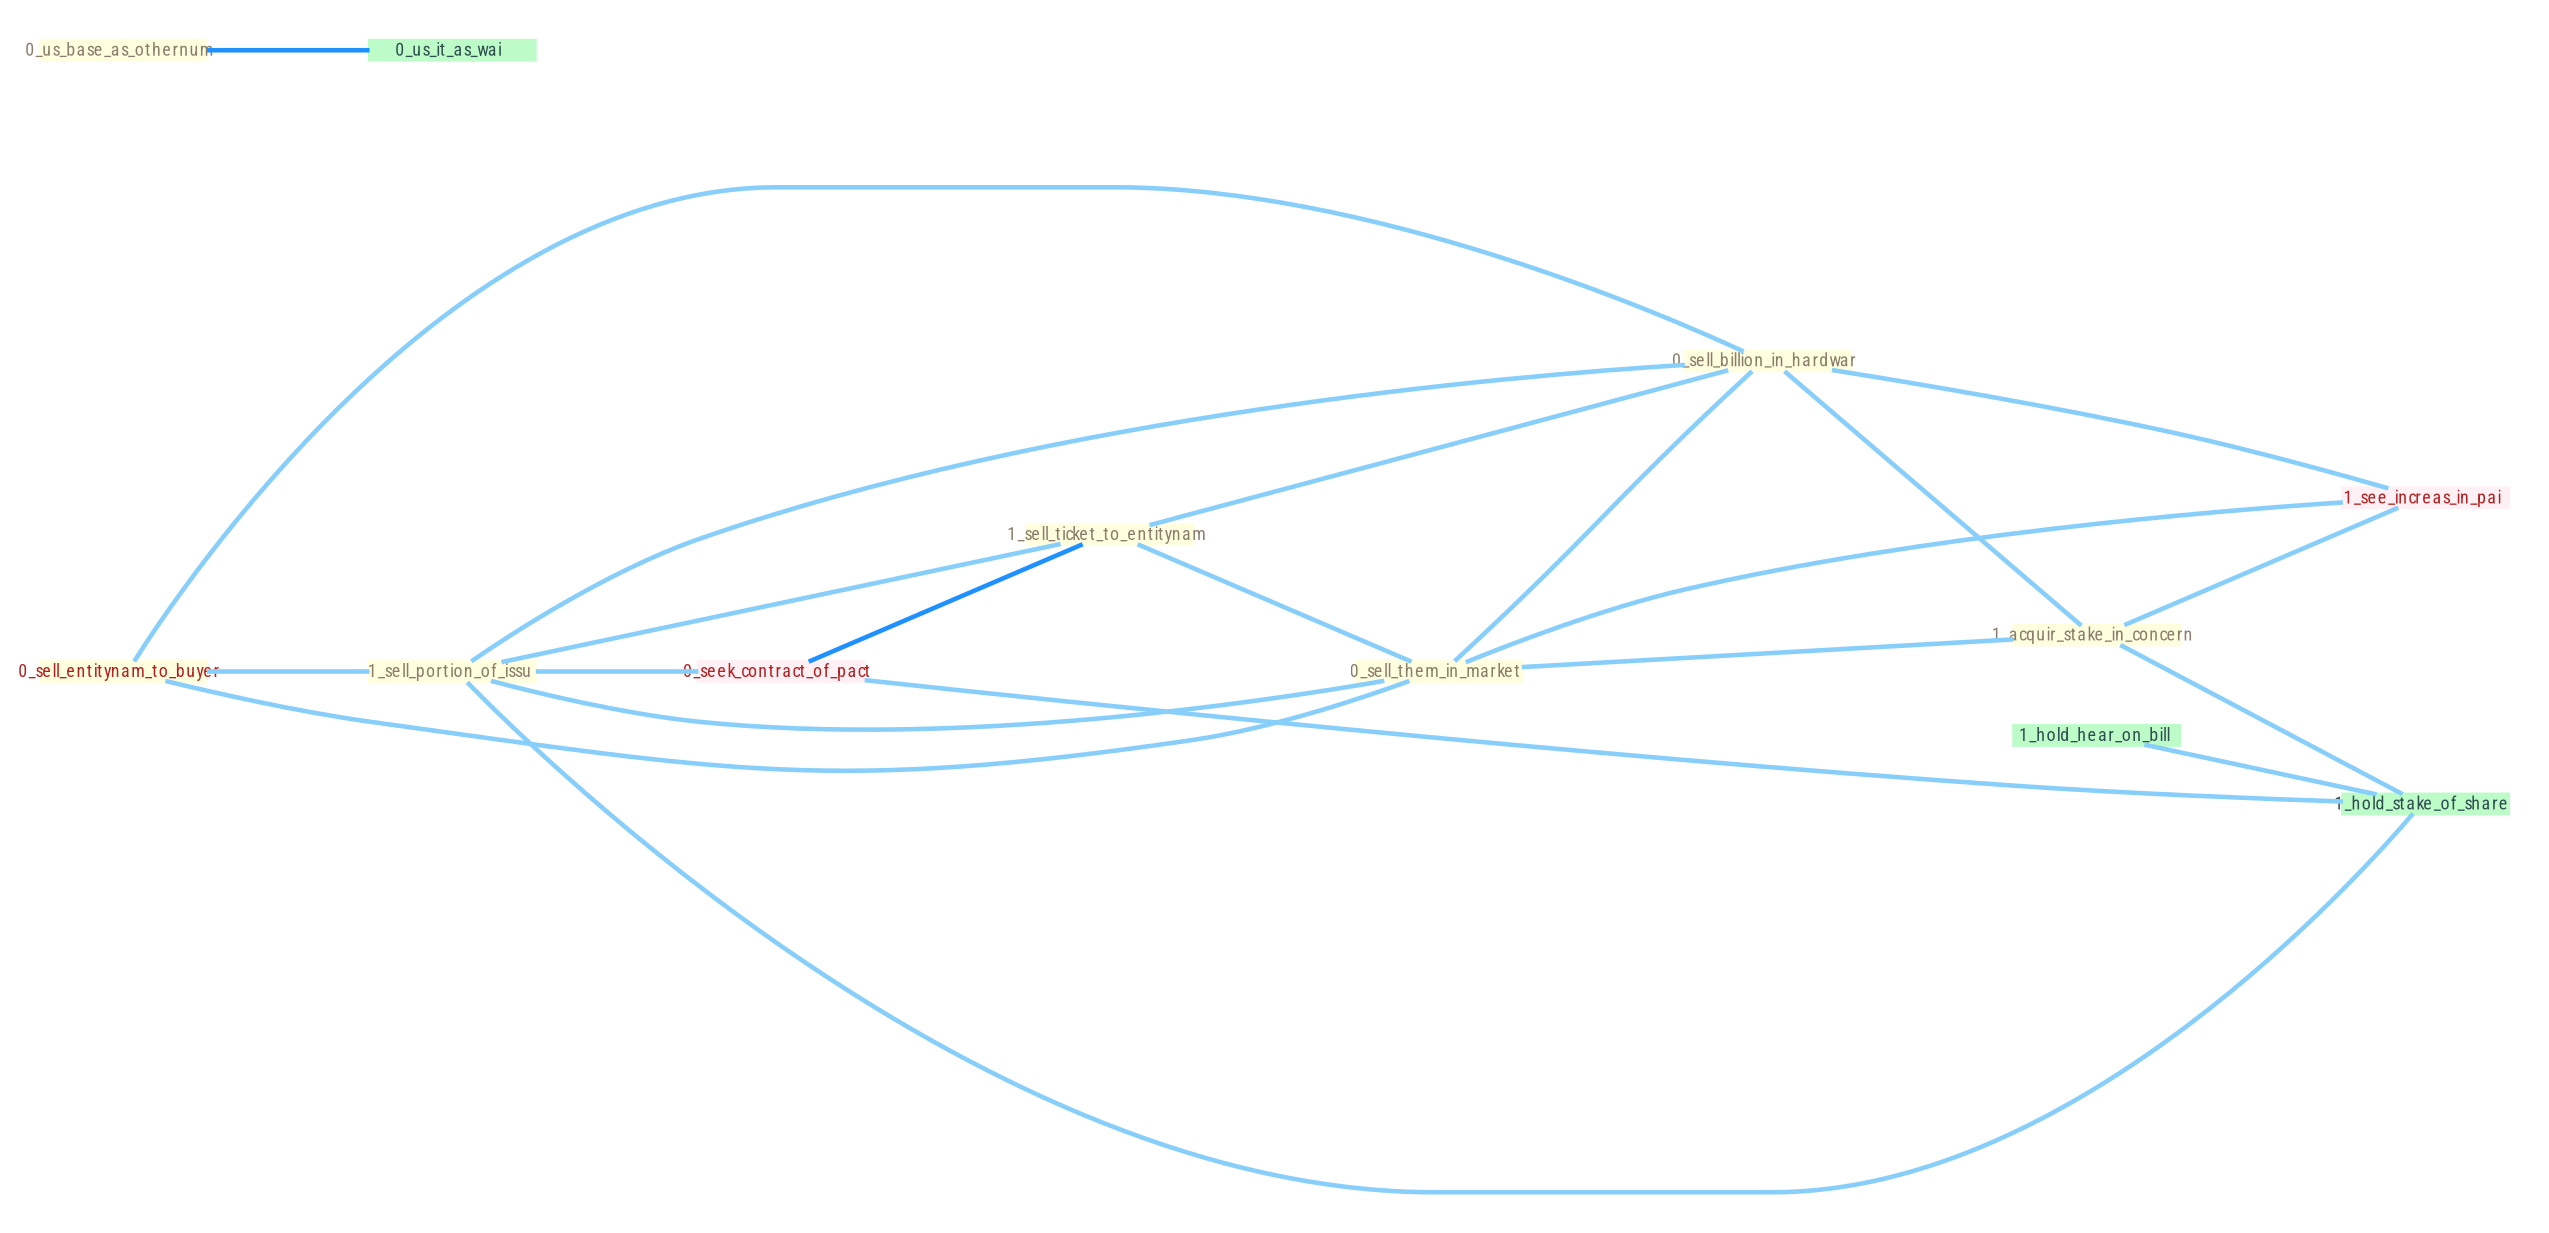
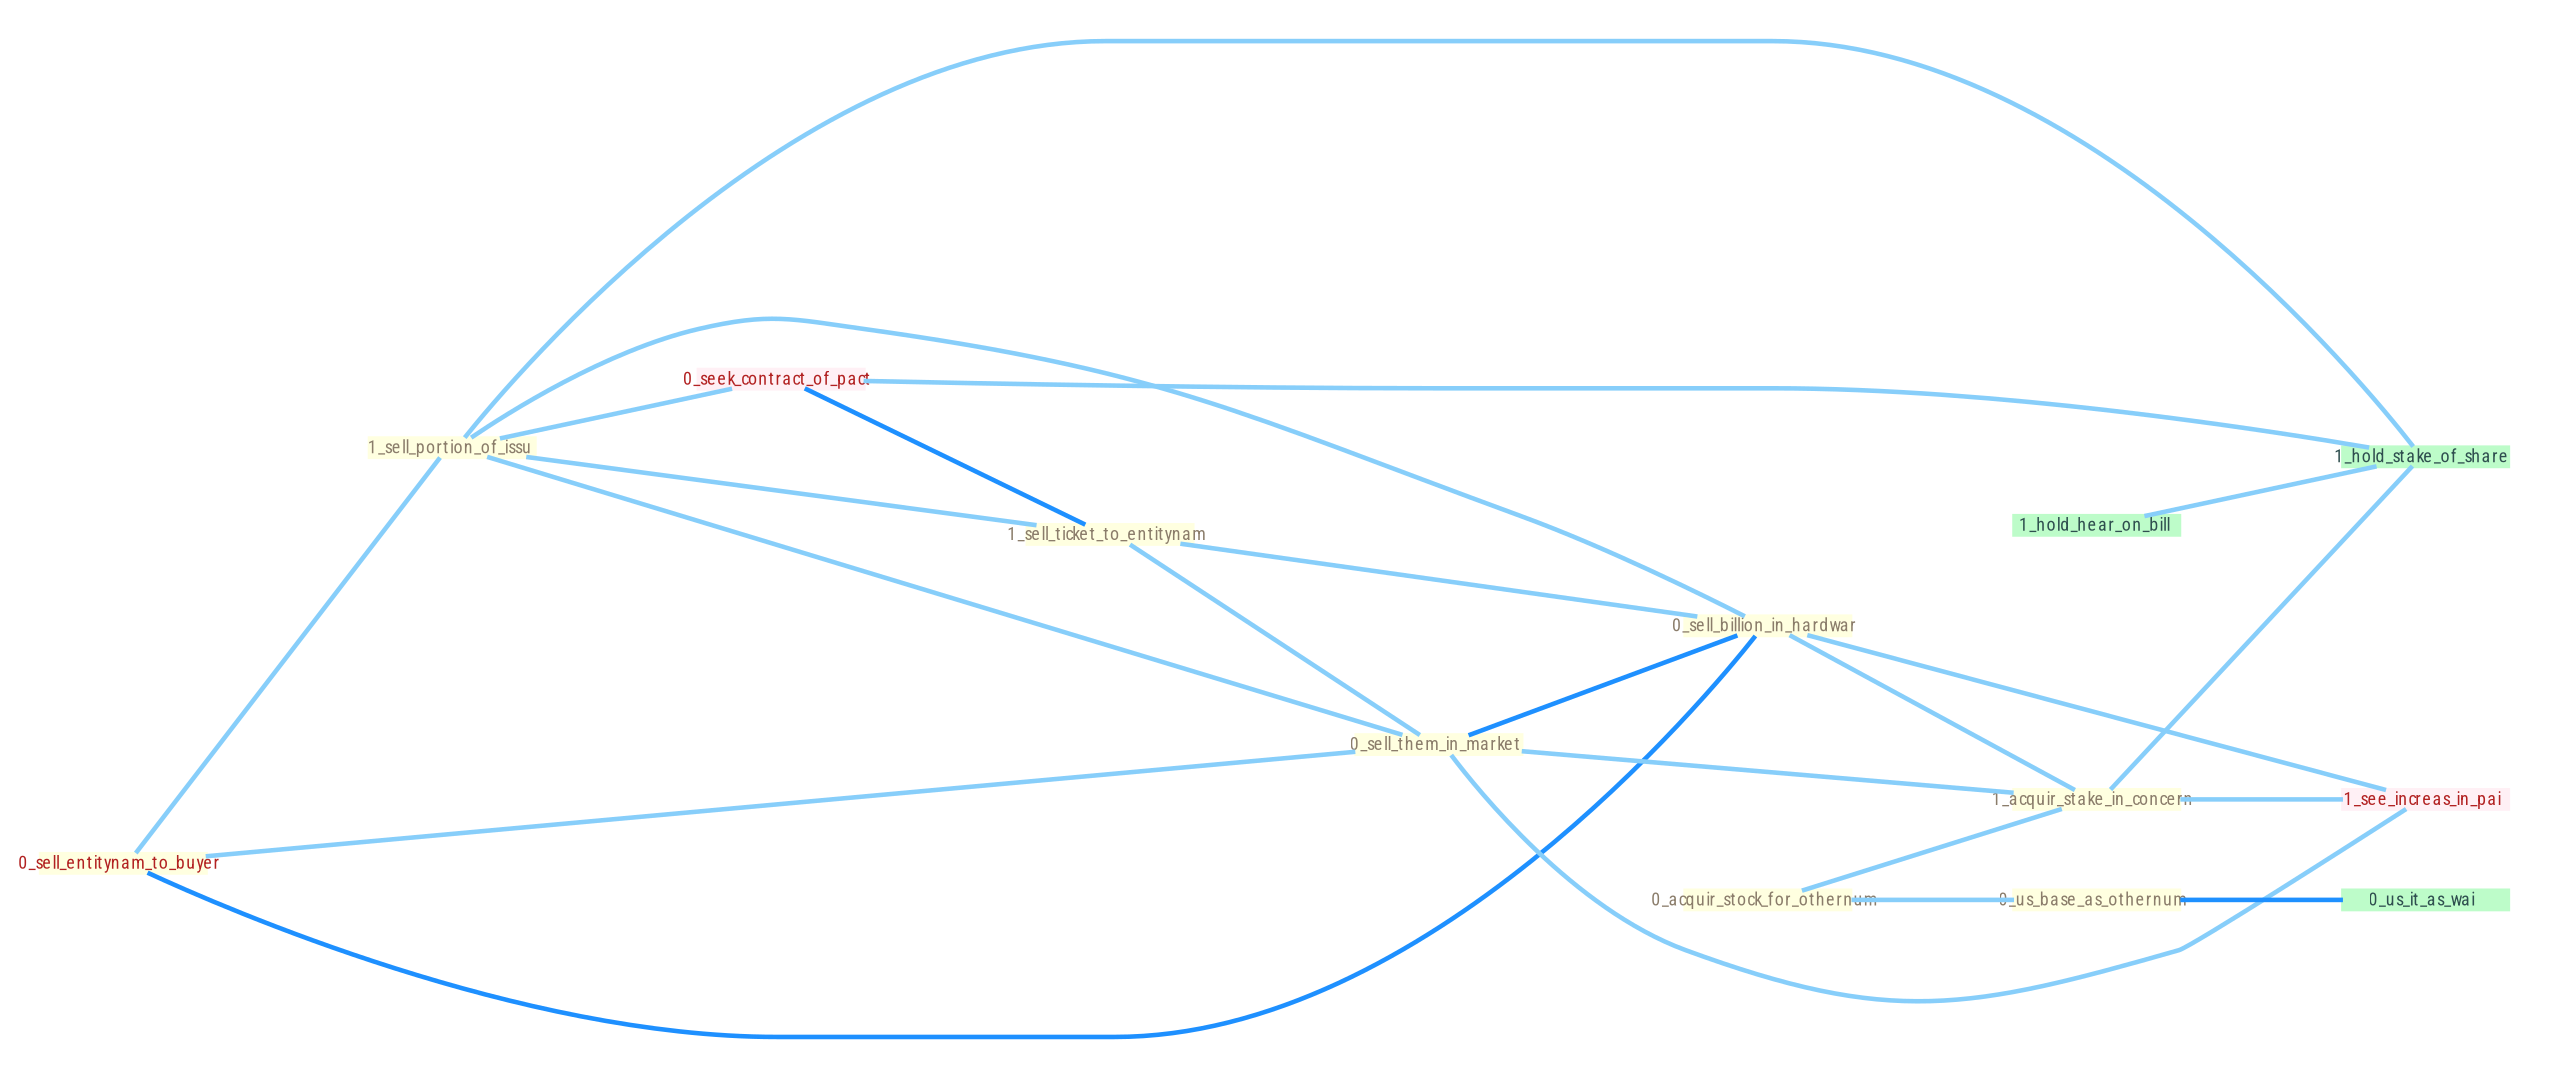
edge "0_sell_billion_in_hardwar" -- "0_sell_entitynam_to_buyer": color #87cefa -> #1e90ff
edge "0_sell_billion_in_hardwar" -- "0_sell_them_in_market": color #87cefa -> #1e90ff
node "0_acquir_stock_for_othernum": added
